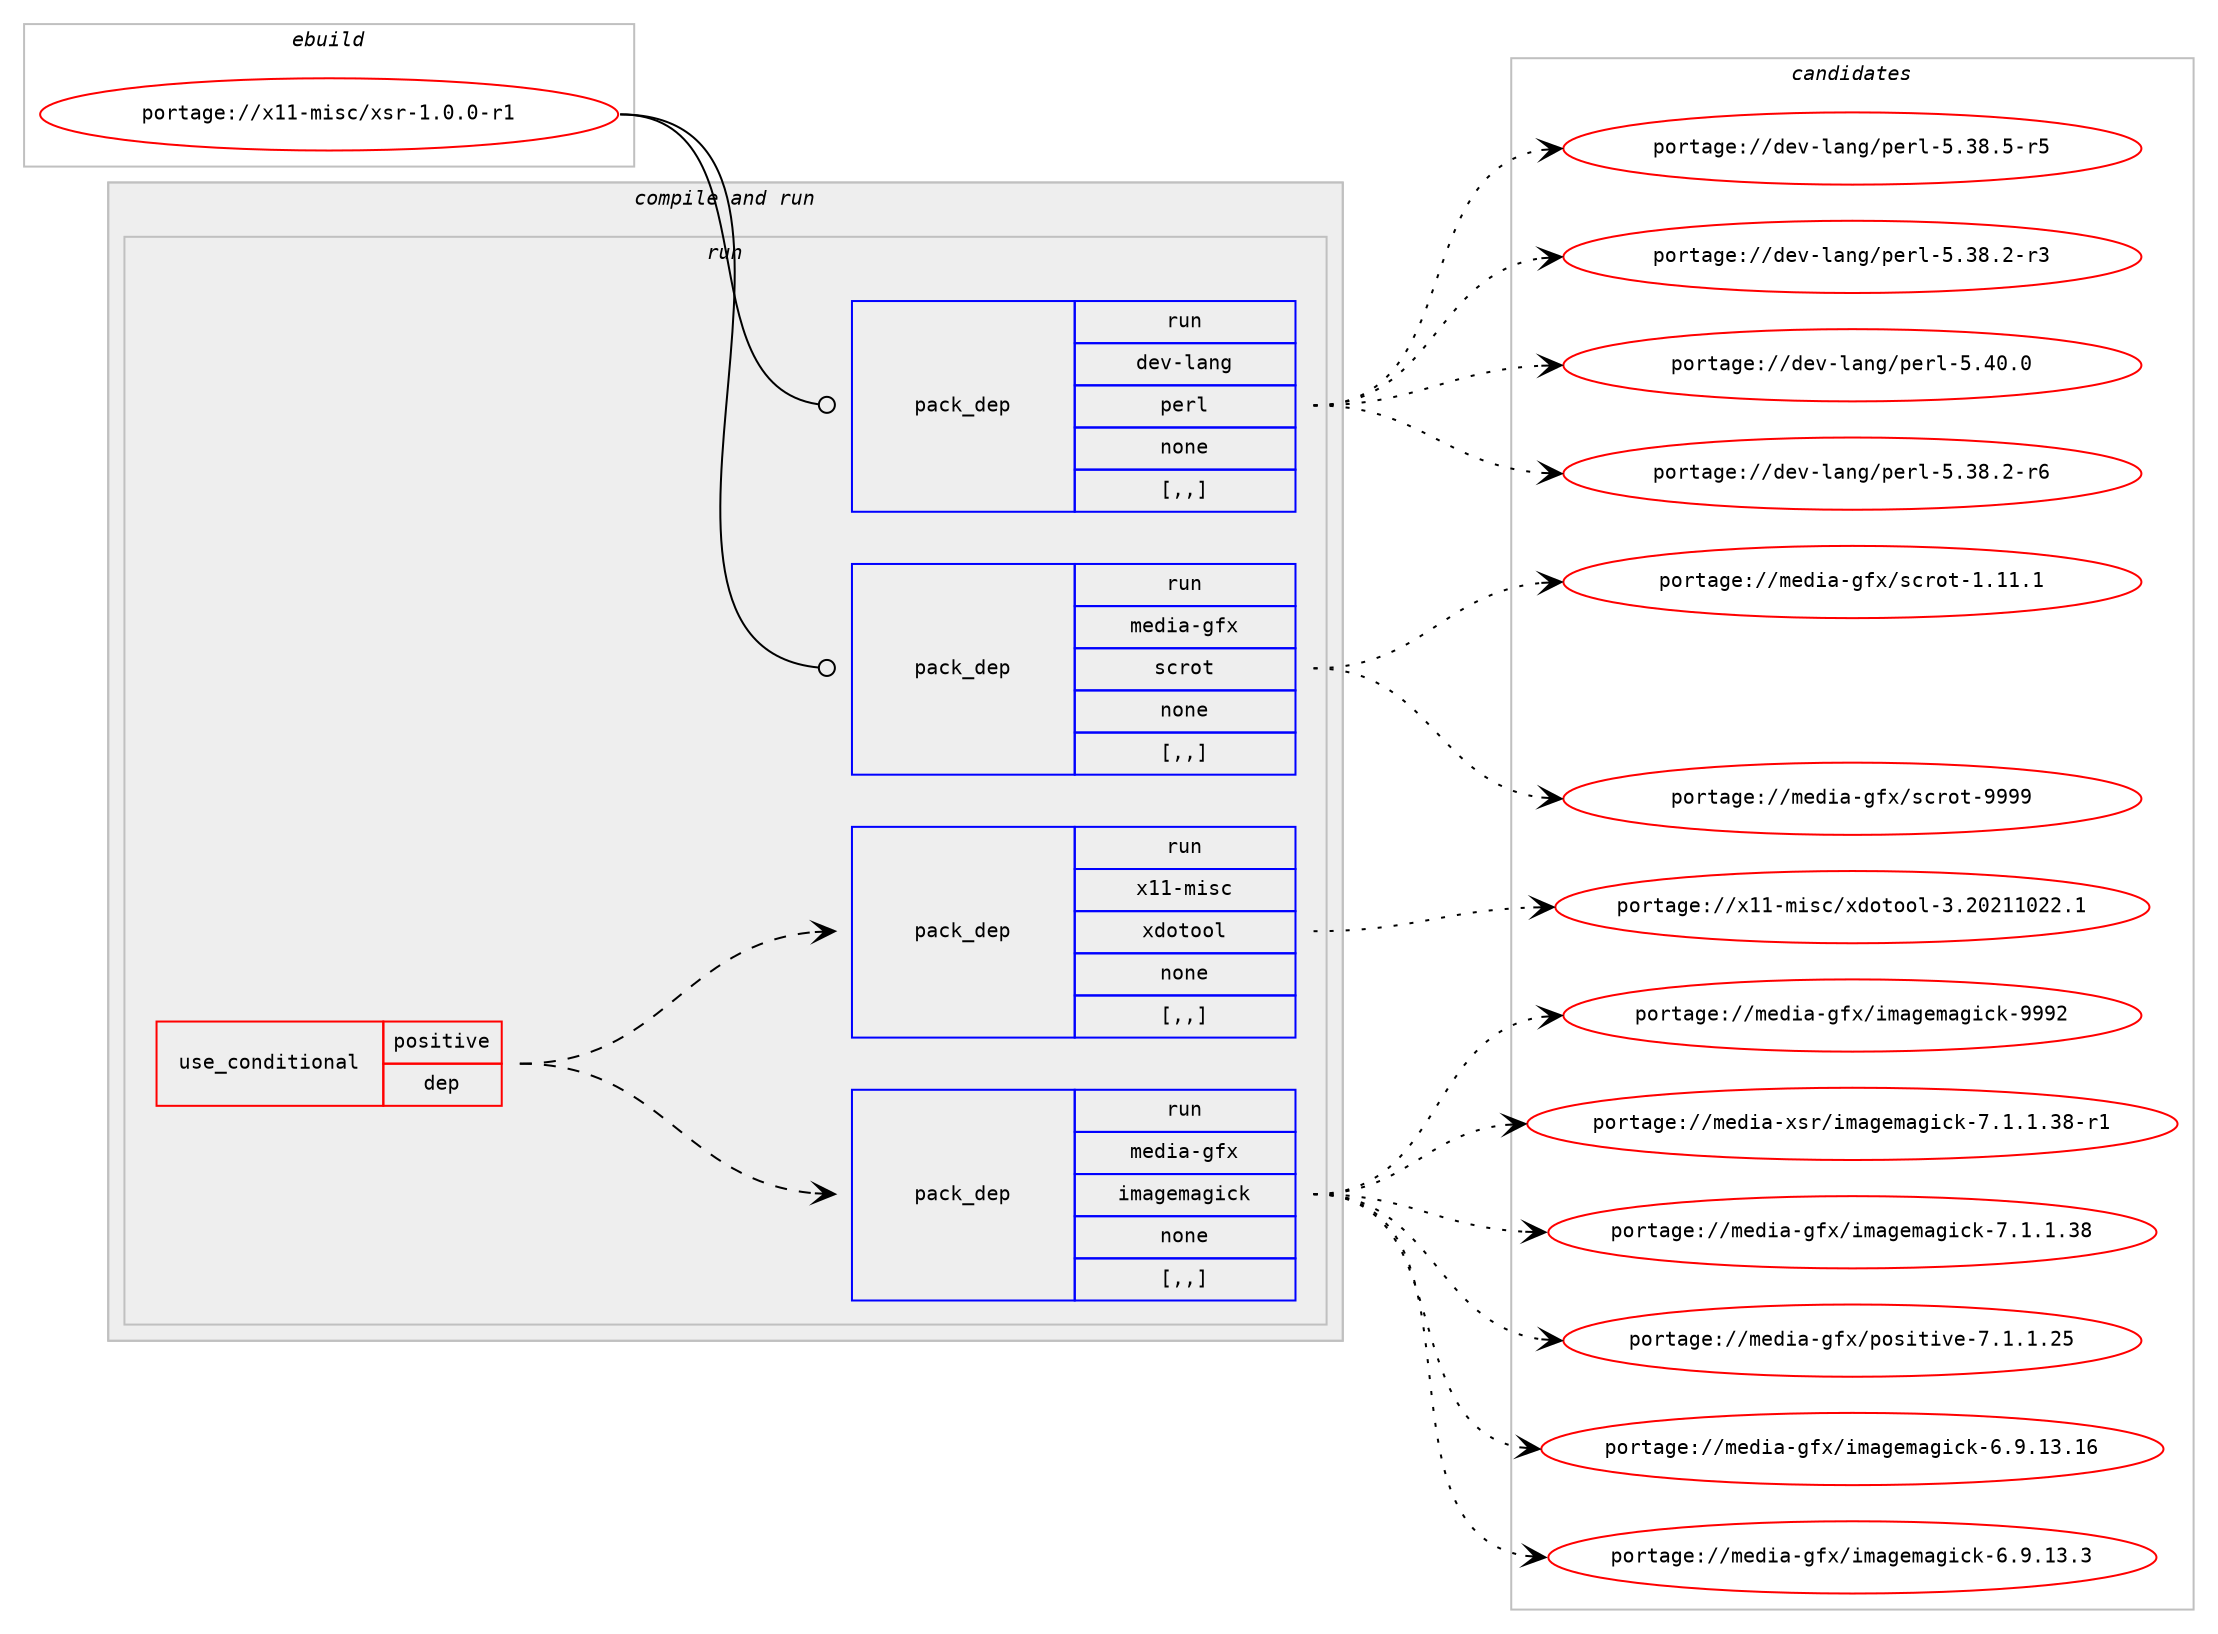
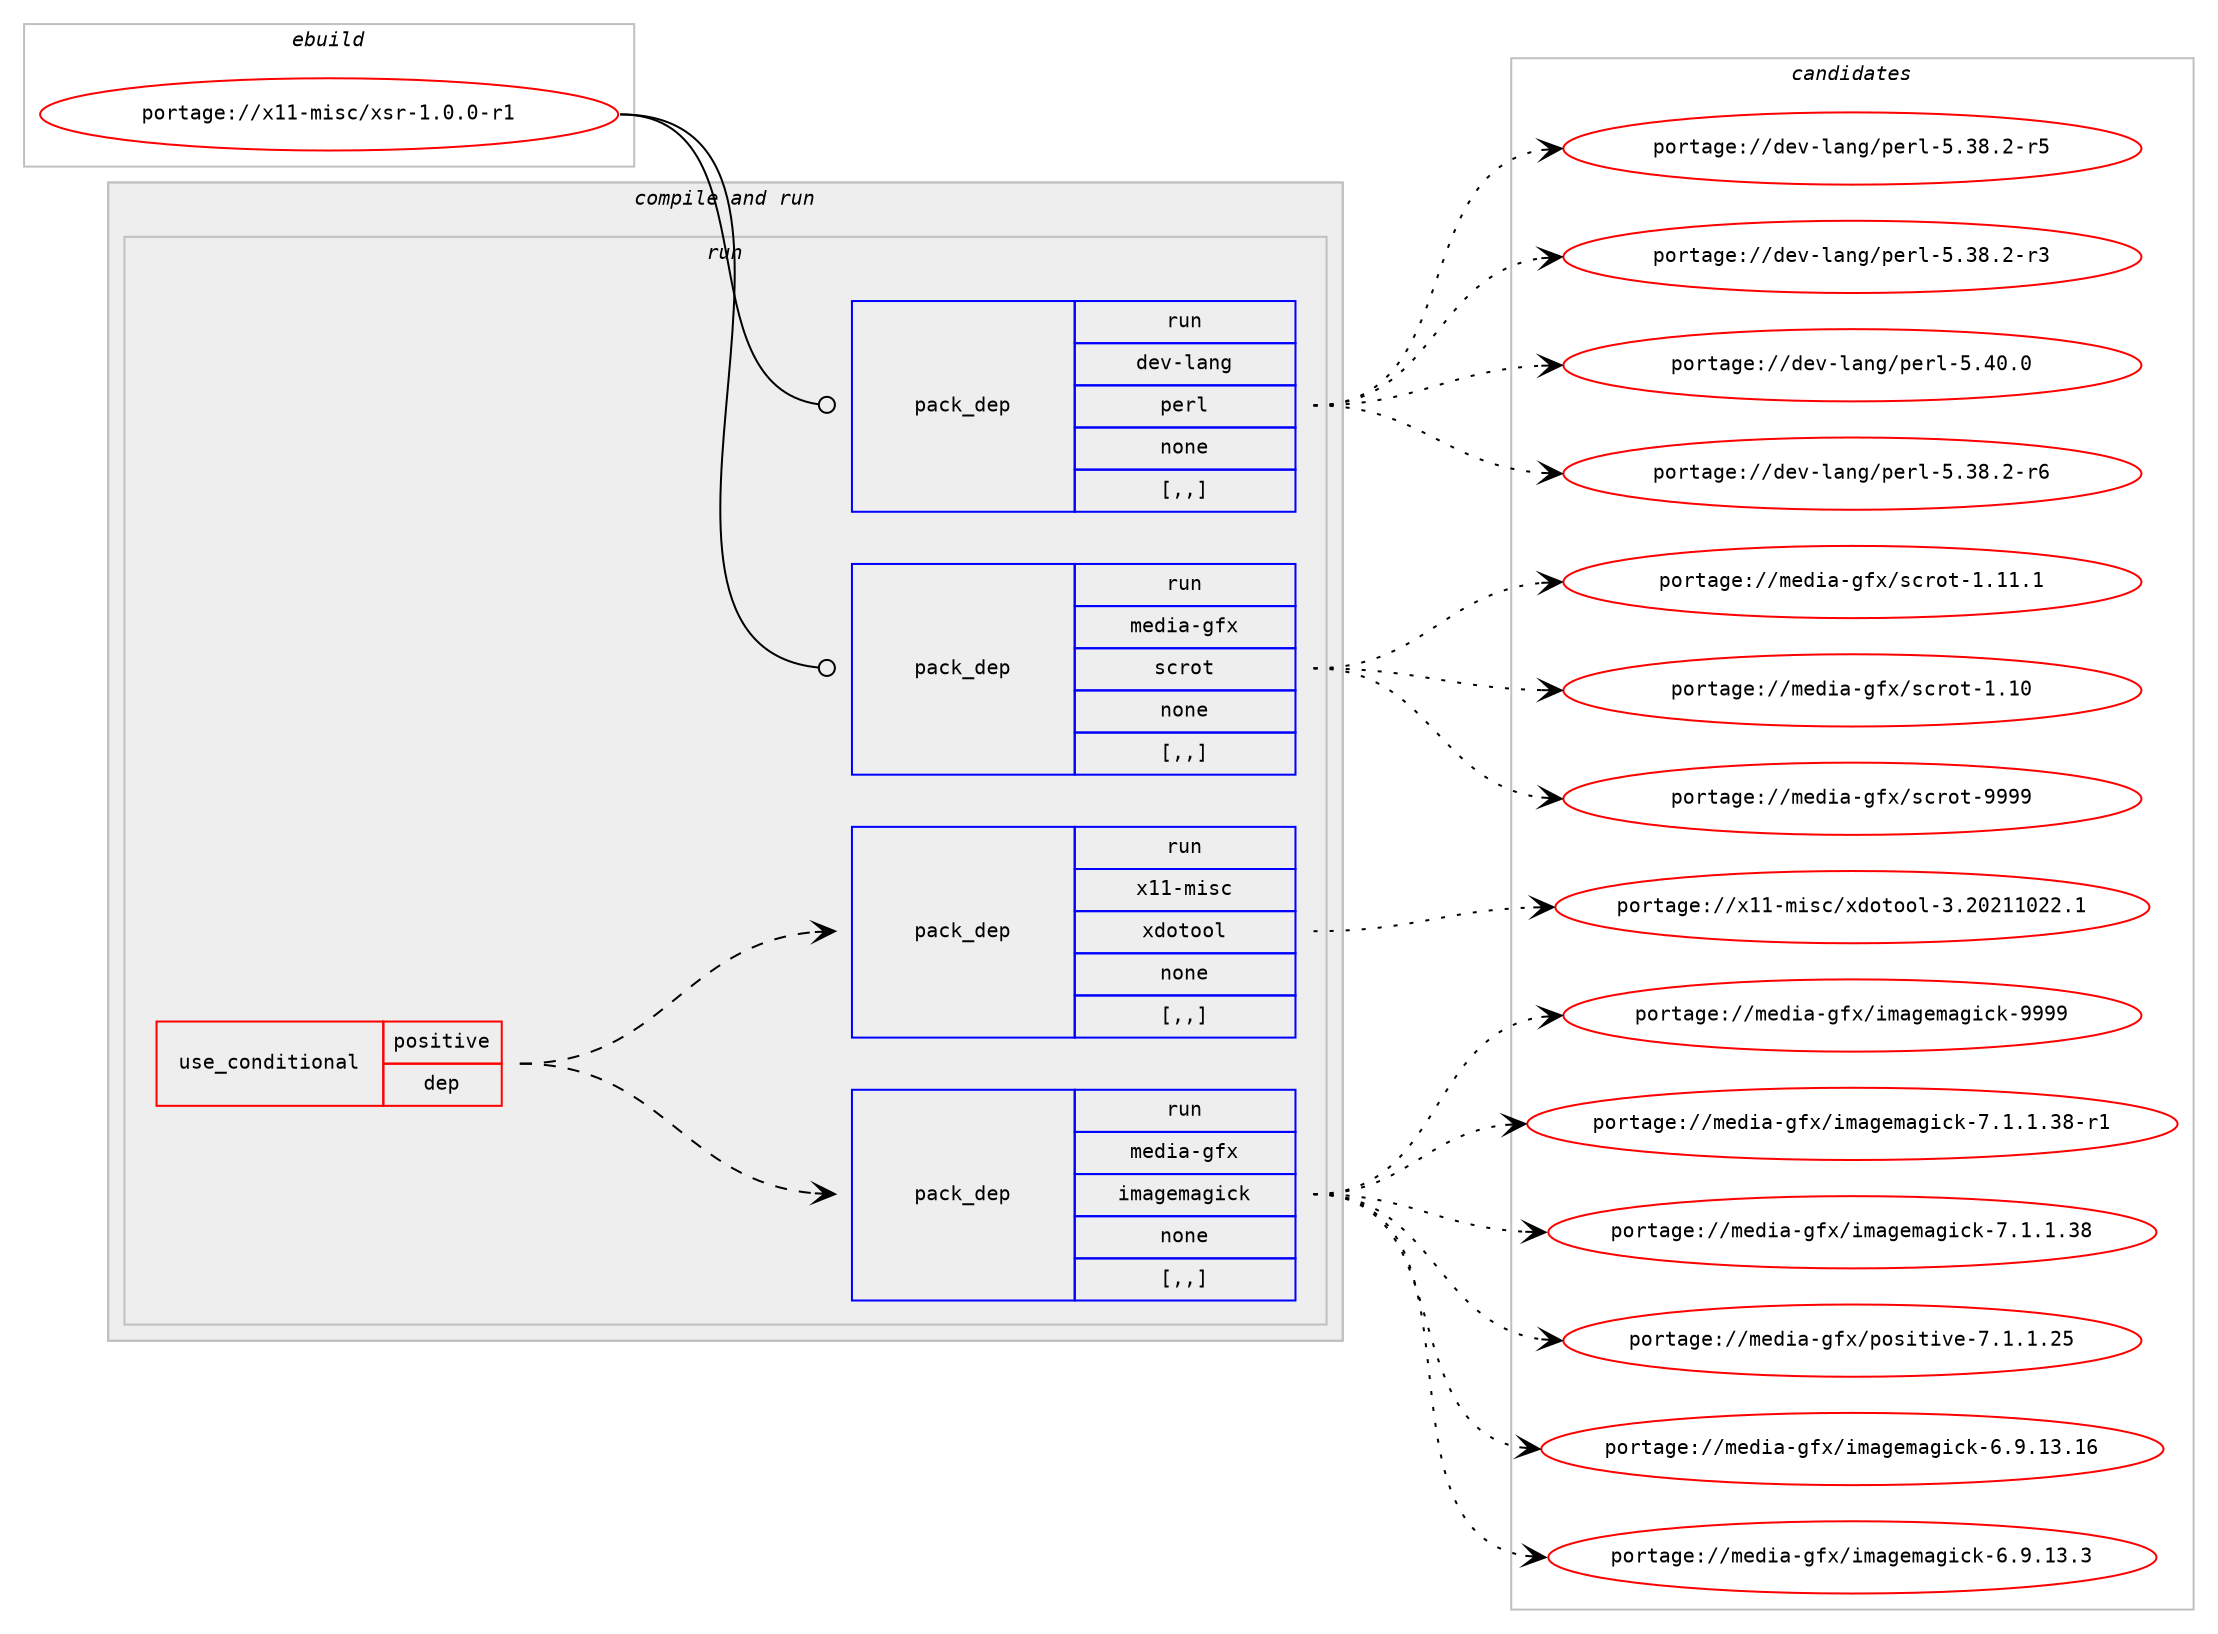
node "portage://dev-lang/perl-5.38.5-r5": label "portage://dev-lang/perl-5.38.5-r5" -> "portage://dev-lang/perl-5.38.2-r5"
node "portage://media-gfx/scrot-1.10": added
node "portage://media-gfx/imagemagick-9992": label "portage://media-gfx/imagemagick-9992" -> "portage://media-gfx/imagemagick-9999"
node "portage://media-xsr/imagemagick-7.1.1.38-r1": label "portage://media-xsr/imagemagick-7.1.1.38-r1" -> "portage://media-gfx/imagemagick-7.1.1.38-r1"
